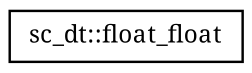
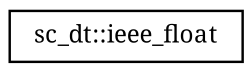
node "sc_dt::float_float": label "sc_dt::float_float" -> "sc_dt::ieee_float"
